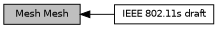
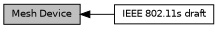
node "Mesh Mesh": label "Mesh Mesh" -> "Mesh Device"
